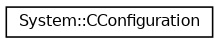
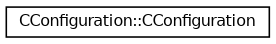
node "System::CConfiguration": label "System::CConfiguration" -> "CConfiguration::CConfiguration"
